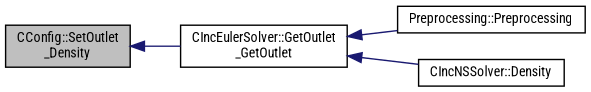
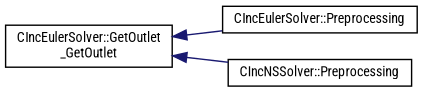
node "Preprocessing::Preprocessing": label "Preprocessing::Preprocessing" -> "CIncEulerSolver::Preprocessing"
node "CConfig::SetOutlet _Density": removed
node "CIncNSSolver::Density": label "CIncNSSolver::Density" -> "CIncNSSolver::Preprocessing"
